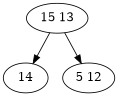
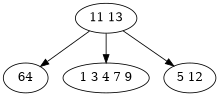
node "15 13": label "15 13" -> "11 13"
node "14": label "14" -> "64"
node "1 3 4 7 9": added
